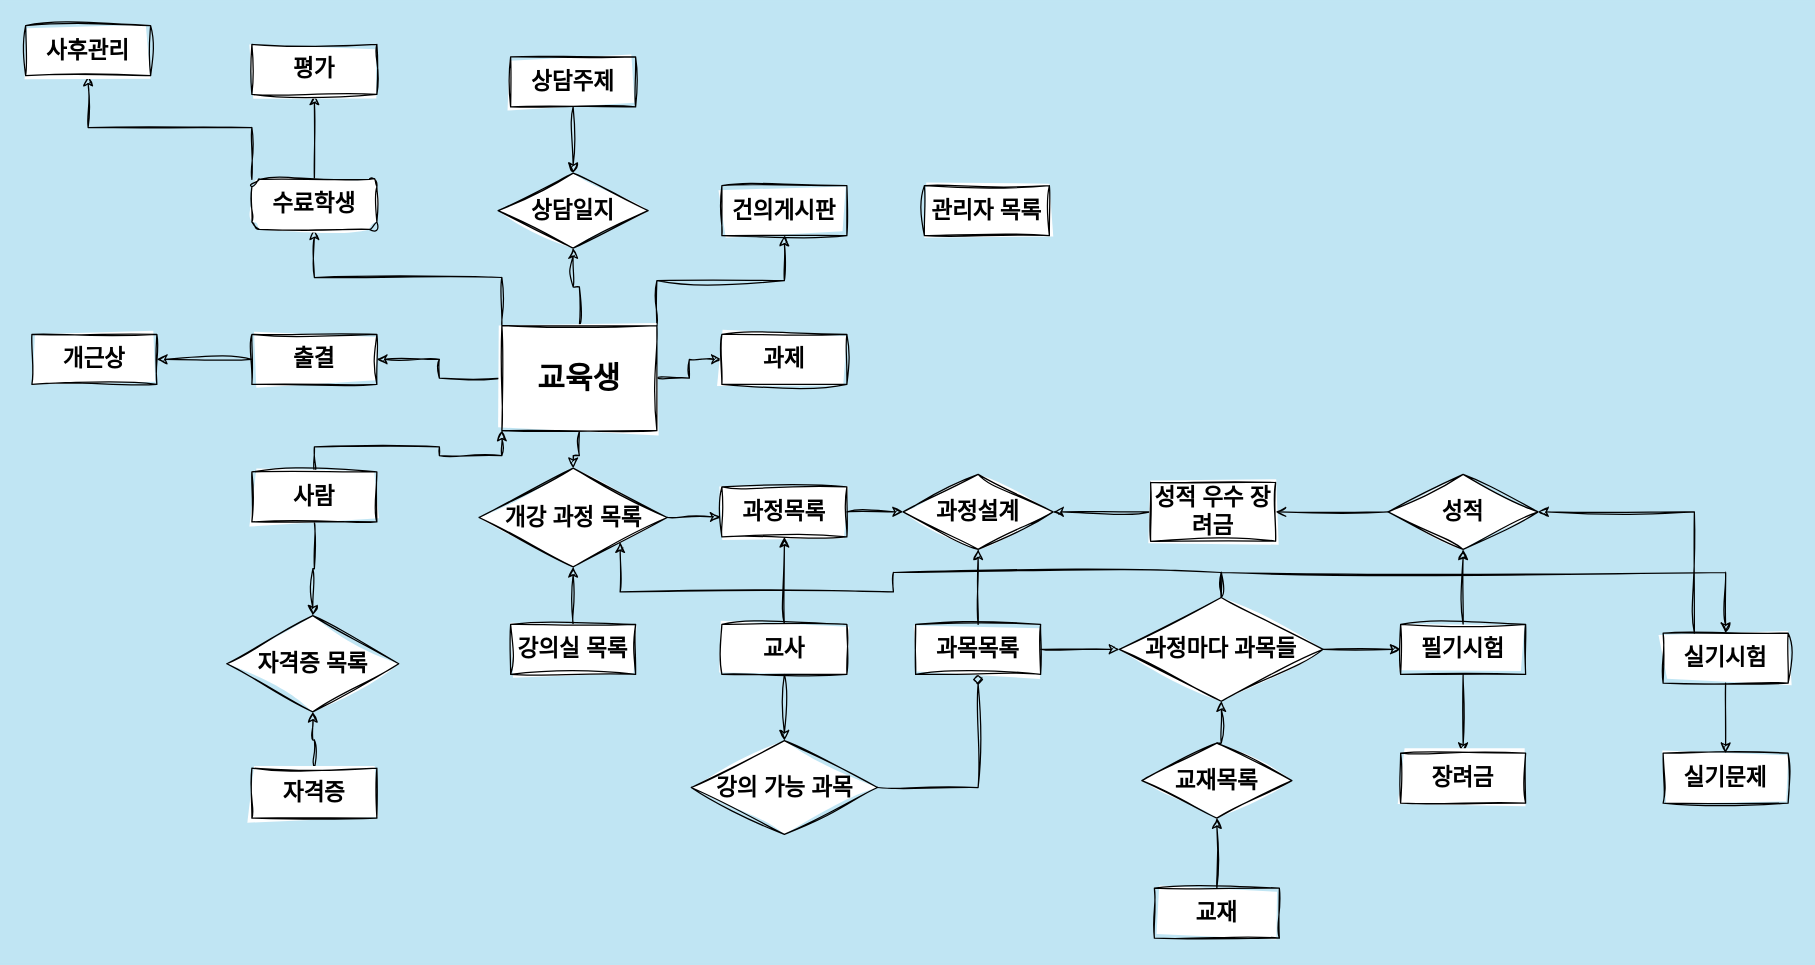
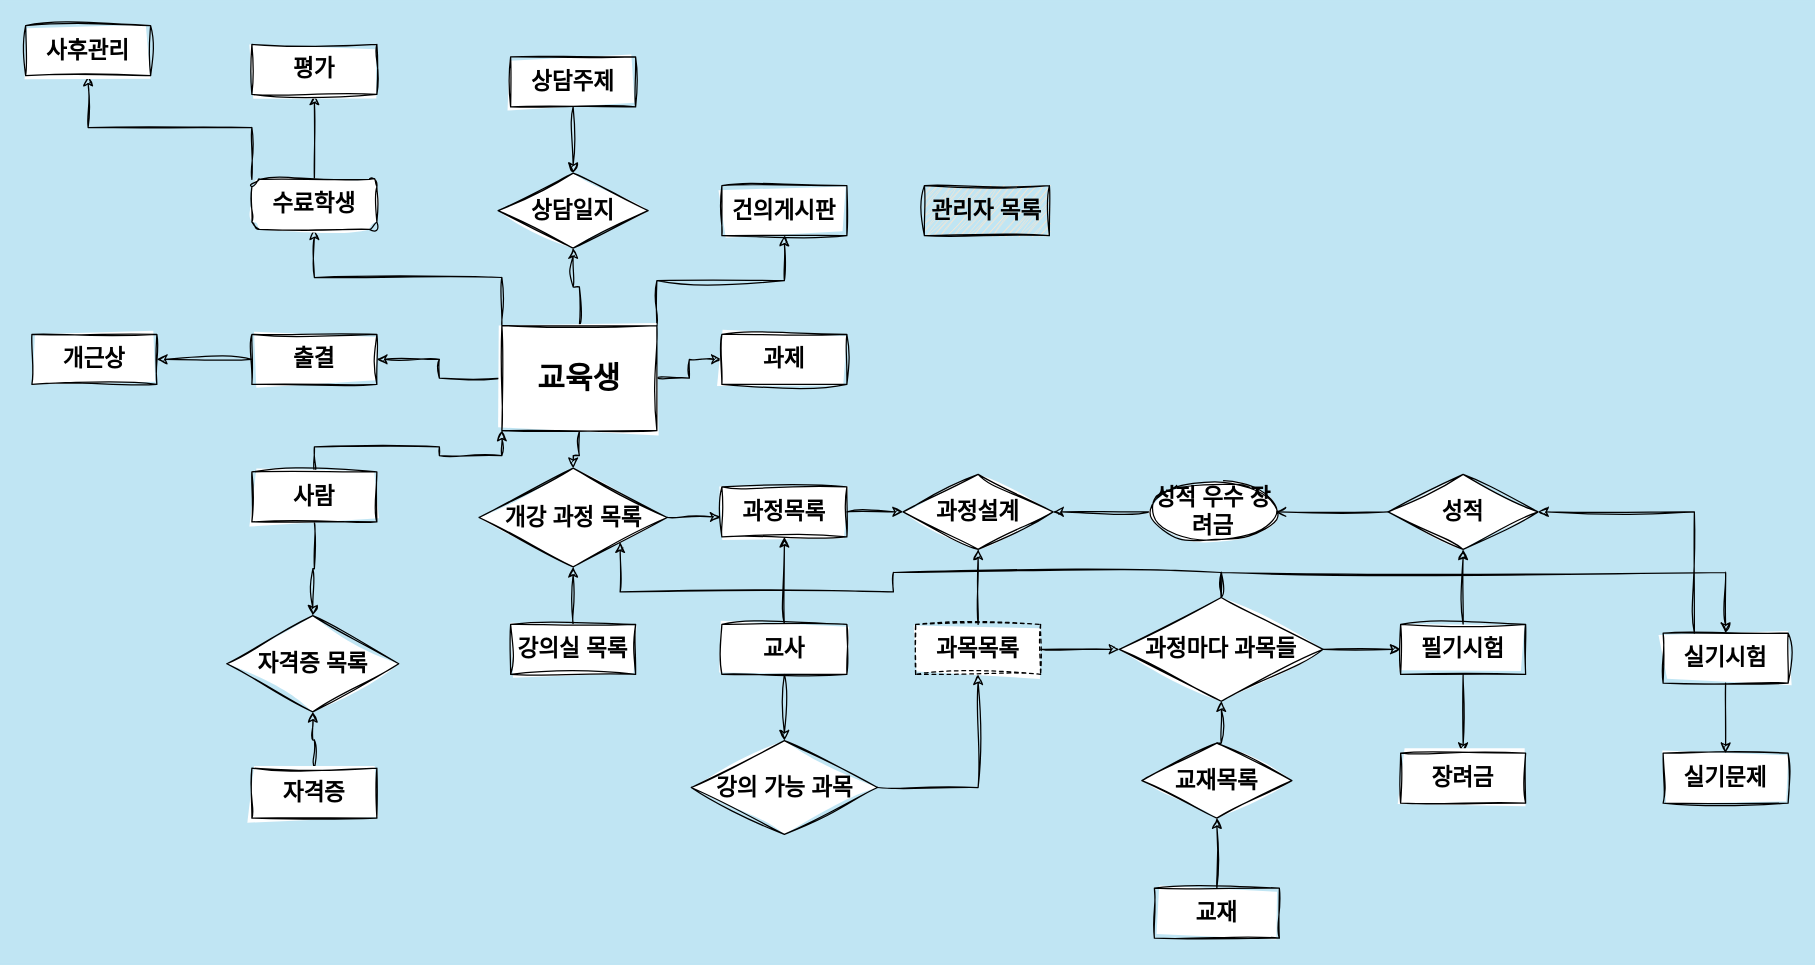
node "관리자 목록": fillcolor #ffffff -> #ffe6cc
node "성적 우수 장려금": shape rectangle -> ellipse
node "과목목록": style solid -> dashed
edge "강의 가능 과목" -> "과목목록": arrowhead diamond -> classic
